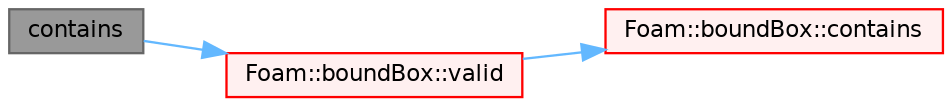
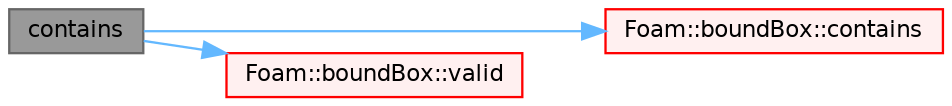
edge "Foam::boundBox::valid" -> "Foam::boundBox::contains": now "contains" -> "Foam::boundBox::contains"
